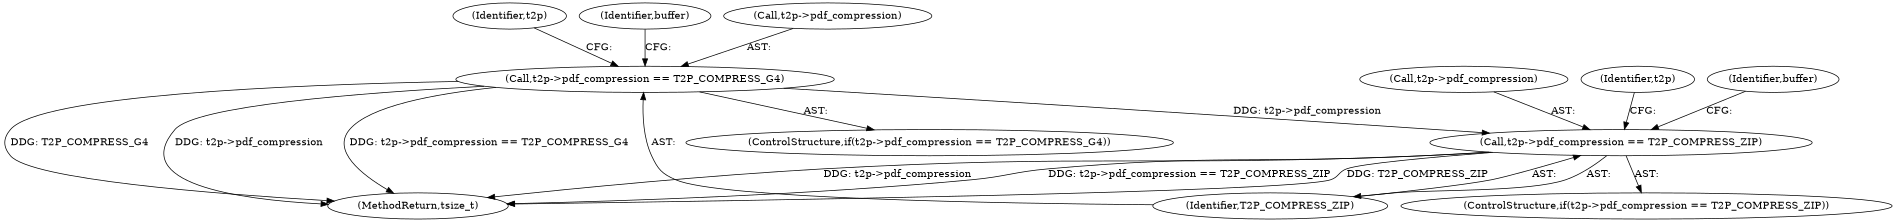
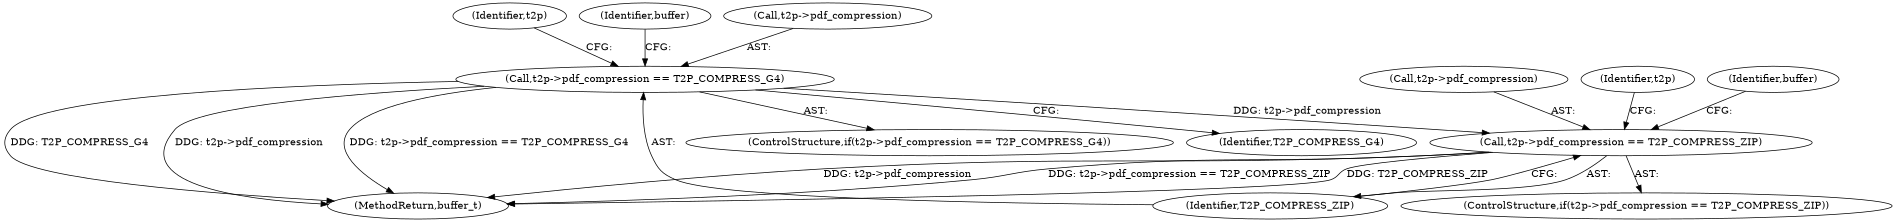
node "(Identifier,T2P_COMPRESS_G4)": added
edge "(Identifier,T2P_COMPRESS_ZIP)" -> "(Call,t2p->pdf_compression == T2P_COMPRESS_ZIP)": label "AST: " -> "CFG: "
node "(MethodReturn,tsize_t)": label "(MethodReturn,tsize_t)" -> "(MethodReturn,buffer_t)"
